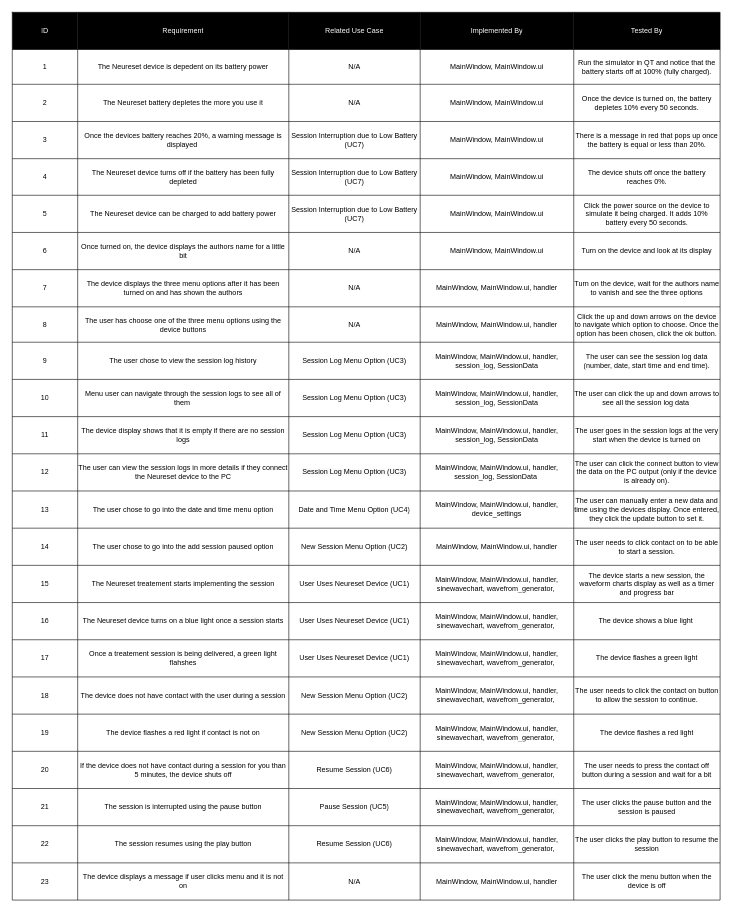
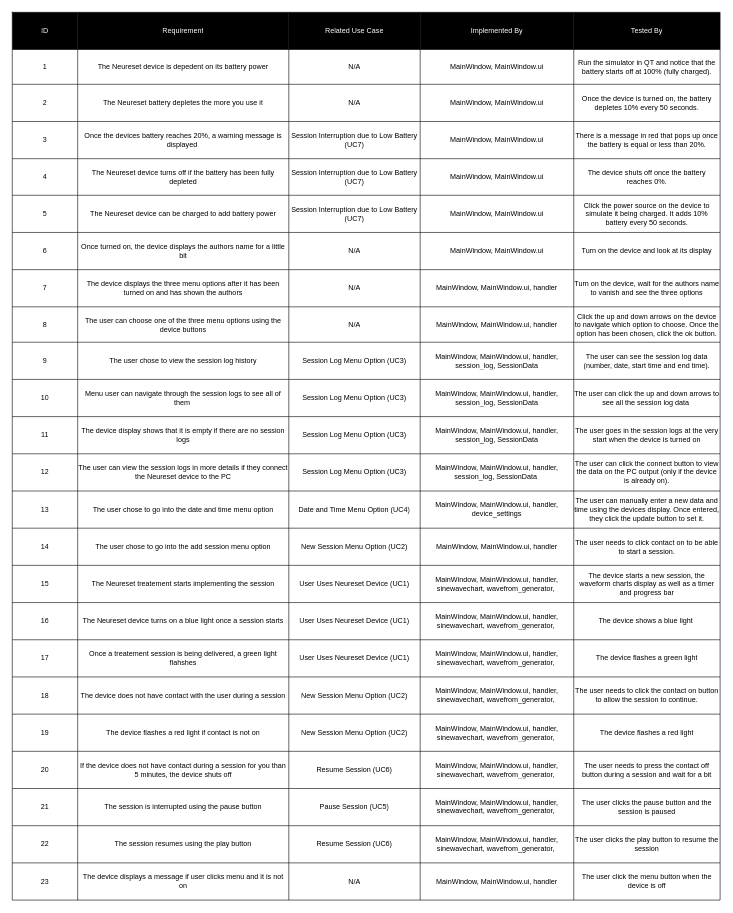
node "The user has choose one of the three menu options using the device buttons": label "The user has choose one of the three menu options using the device buttons" -> "The user can choose one of the three menu options using the device buttons"
node "The user chose to go into the add session paused option": label "The user chose to go into the add session paused option" -> "The user chose to go into the add session menu option"
